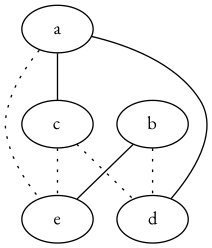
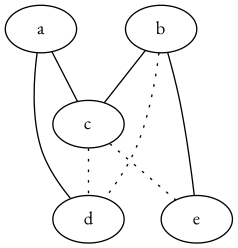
edge "b" -- "c": added
edge "a" -- "e": removed
